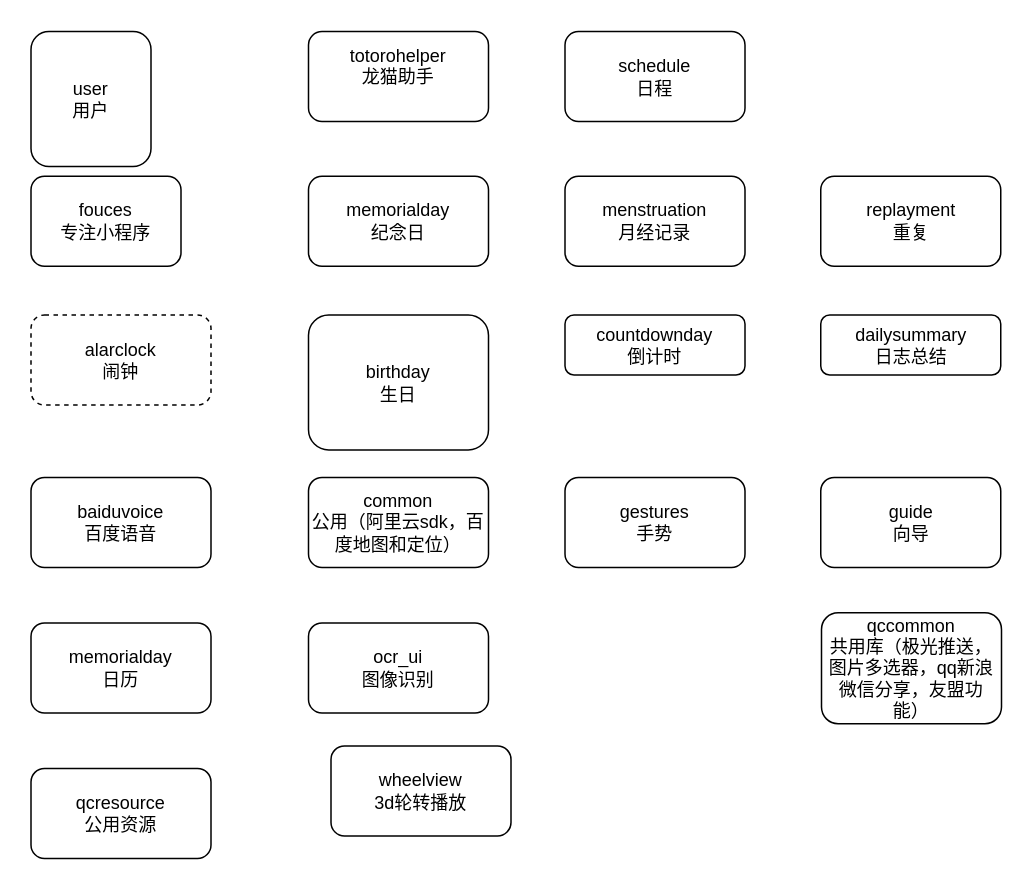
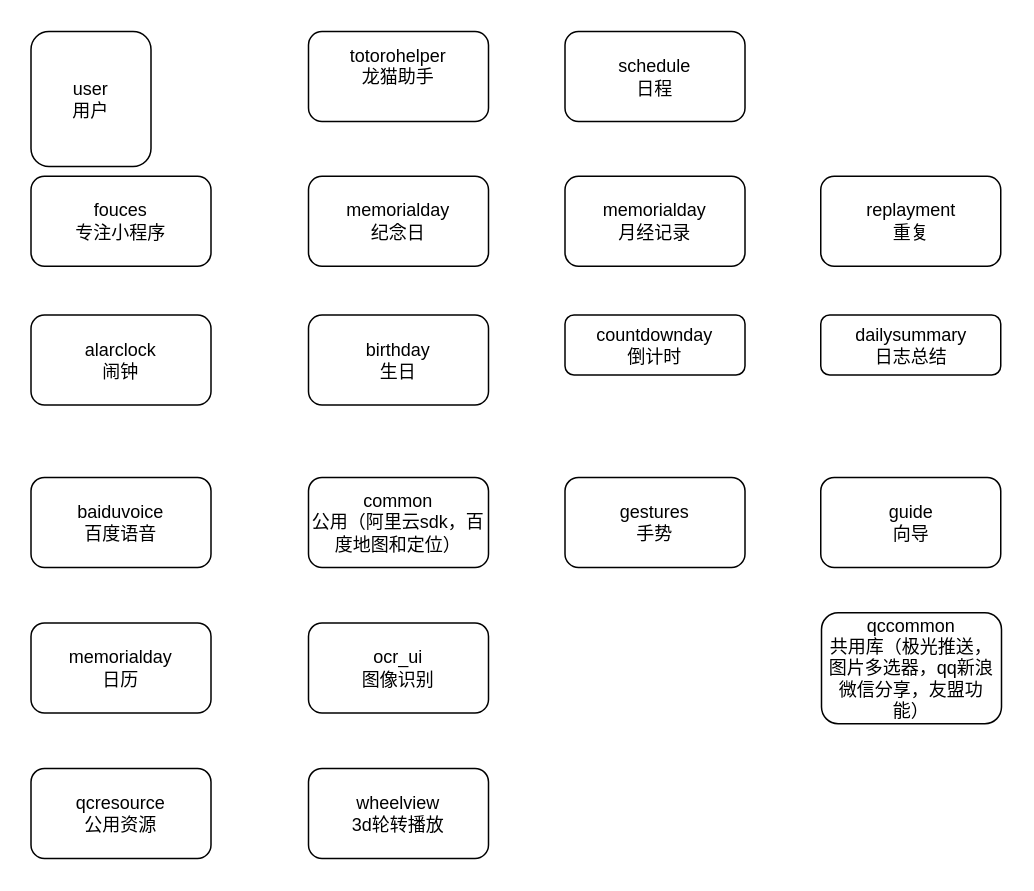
node "fouces 专注小程序": size 150x90 -> 180x90
node "menstruation 月经记录": label "menstruation 月经记录" -> "memorialday 月经记录"
node "alarclock 闹钟": style dashed -> solid
node "birthday 生日": size 180x135 -> 180x90
node "wheelview 3d轮转播放": moved (421, 791) -> (398, 813)
